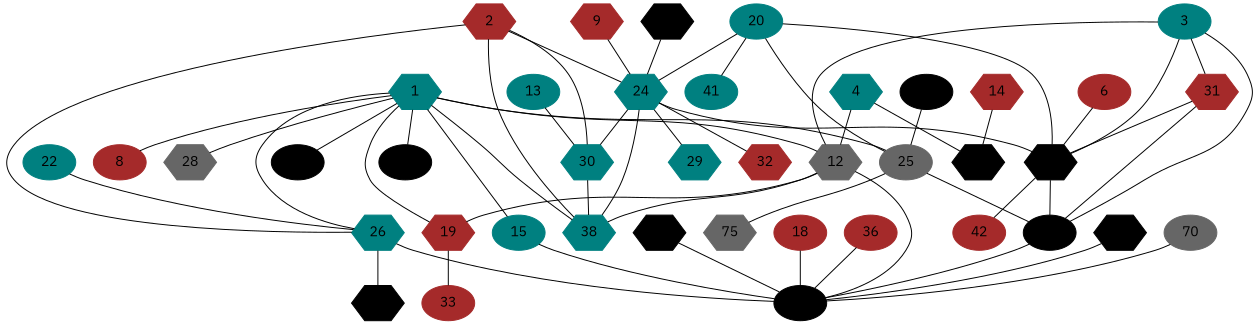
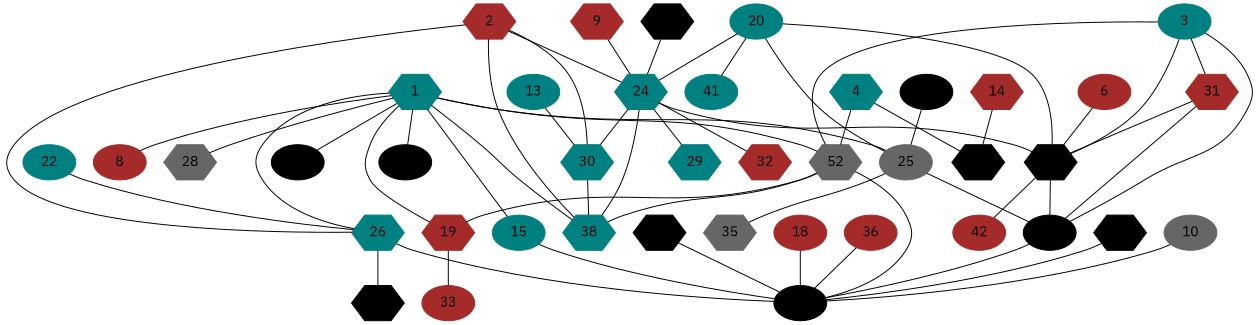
node "12": label "12" -> "52"
node "75": label "75" -> "35"
node "70": label "70" -> "10"
